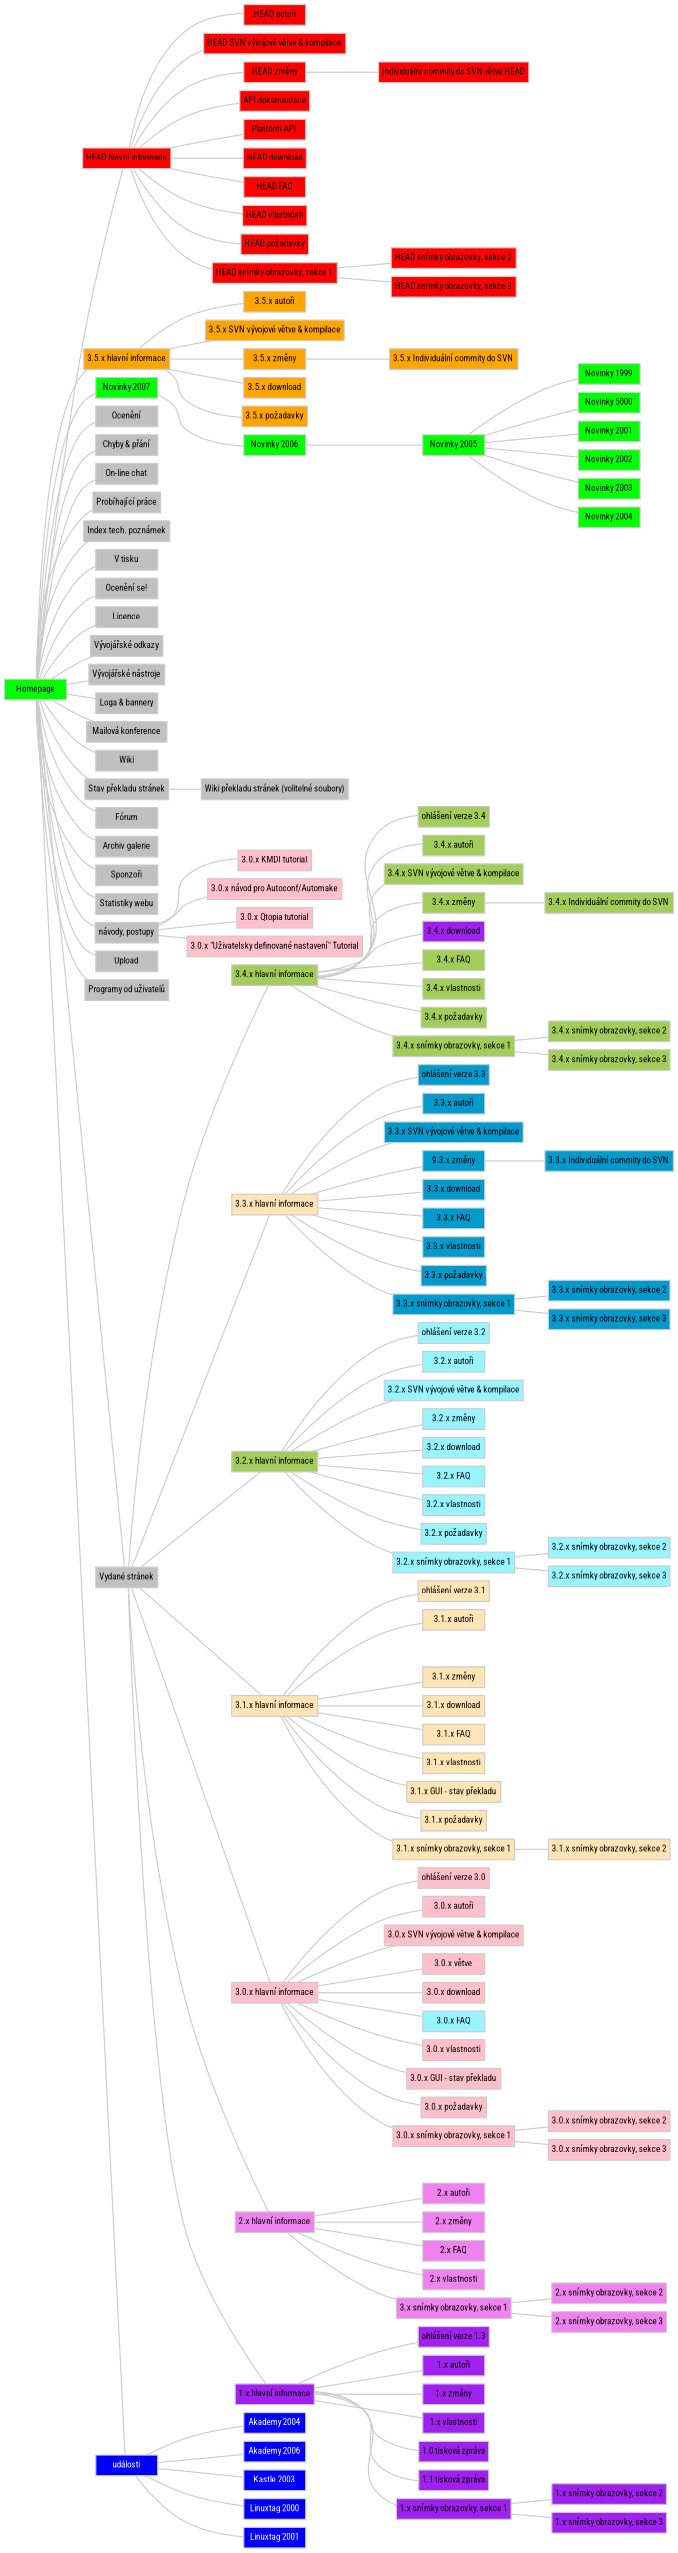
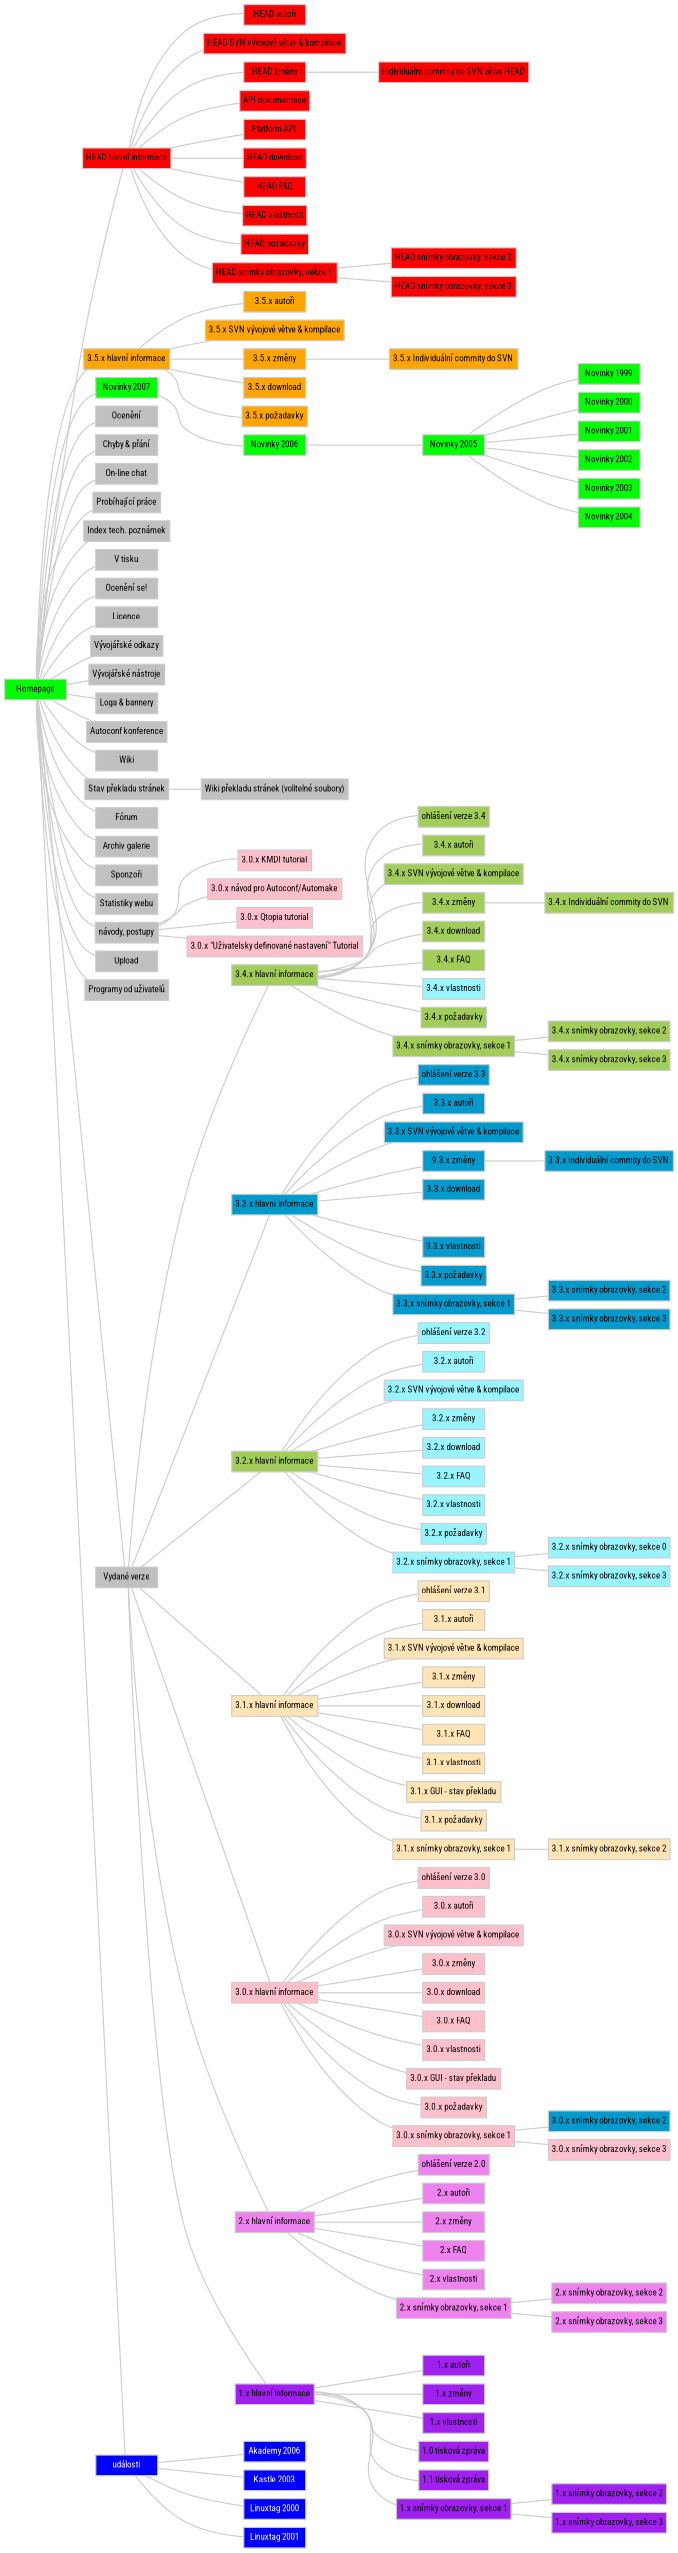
node "Novinky 5000": label "Novinky 5000" -> "Novinky 2000"
node "Mailová konference": label "Mailová konference" -> "Autoconf konference"
node "3.4.x download": fillcolor purple -> darkolivegreen3
node "3.4.x vlastnosti": fillcolor darkolivegreen3 -> cadetblue1
node "3.3.x hlavní informace": fillcolor moccasin -> deepskyblue3
node "3.3.x FAQ": removed
node "3.2.x snímky obrazovky, sekce 2": label "3.2.x snímky obrazovky, sekce 2" -> "3.2.x snímky obrazovky, sekce 0"
node "Vydané stránek": label "Vydané stránek" -> "Vydané verze"
node "3.1.x SVN vývojové větve & kompilace": added
node "3.0.x větve": label "3.0.x větve" -> "3.0.x změny"
node "3.0.x FAQ": fillcolor cadetblue1 -> pink
node "3.0.x snímky obrazovky, sekce 2": fillcolor pink -> deepskyblue3
node "ohlášení verze 2.0": added
node "3.x snímky obrazovky, sekce 1": label "3.x snímky obrazovky, sekce 1" -> "2.x snímky obrazovky, sekce 1"
node "ohlášení verze 1.3": removed
node "Akademy 2004": removed
